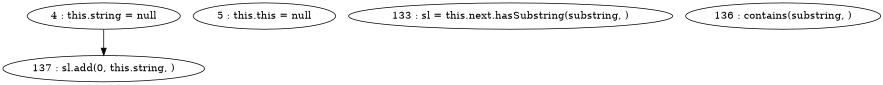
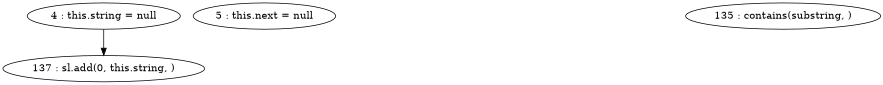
node "5 : this.this = null": label "5 : this.this = null" -> "5 : this.next = null"
node "133 : sl = this.next.hasSubstring(substring, )": removed
node "136 : contains(substring, )": label "136 : contains(substring, )" -> "135 : contains(substring, )"
